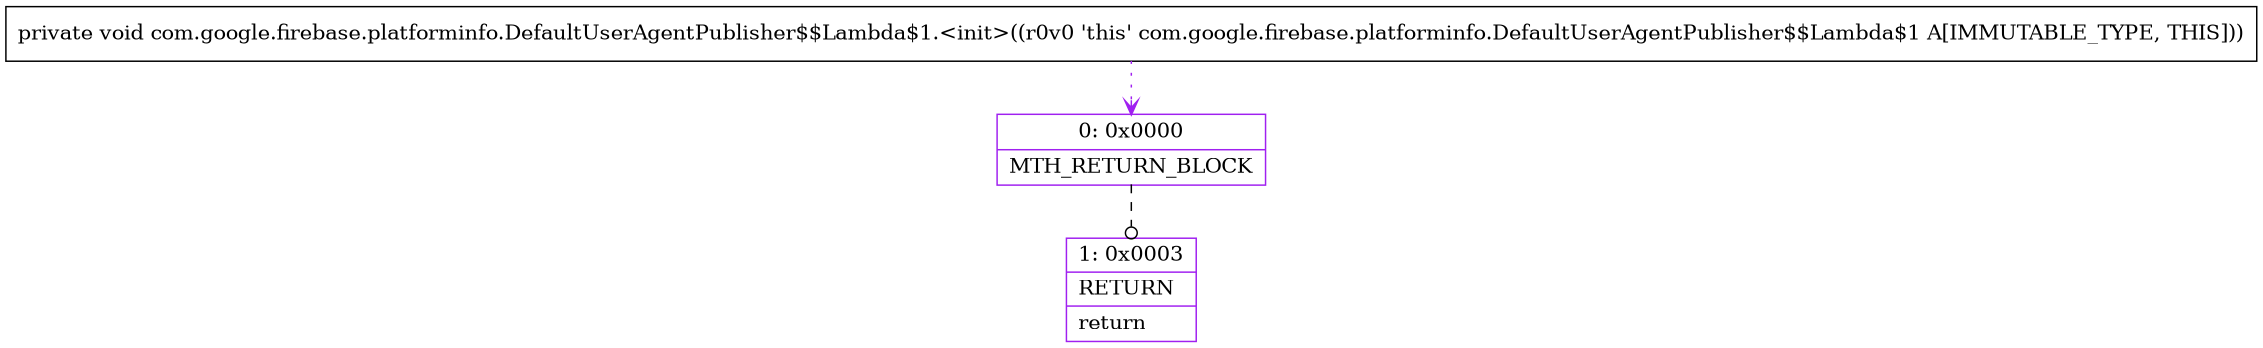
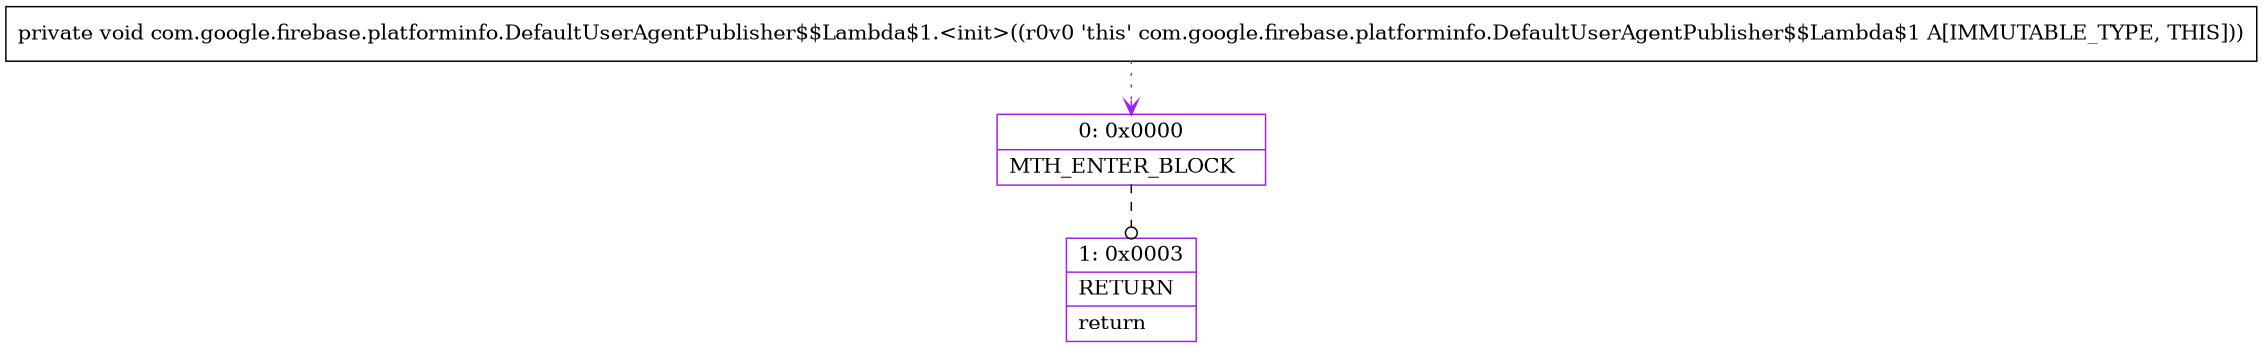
node "0: 0x0000": text "MTH_RETURN_BLOCK" -> "MTH_ENTER_BLOCK"
